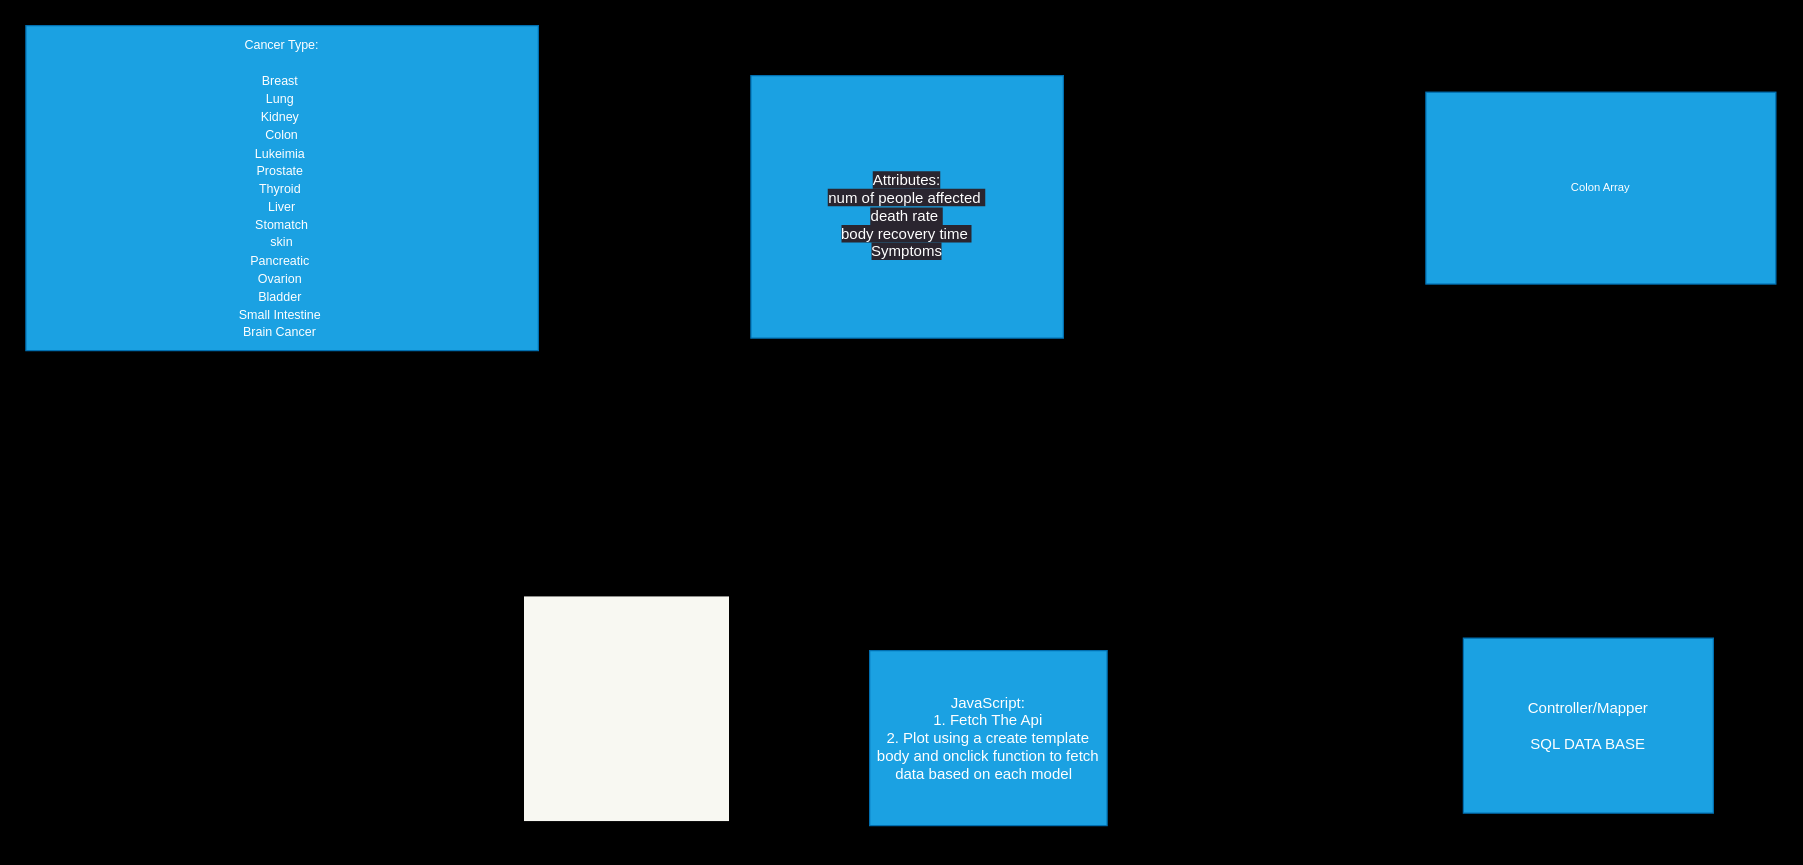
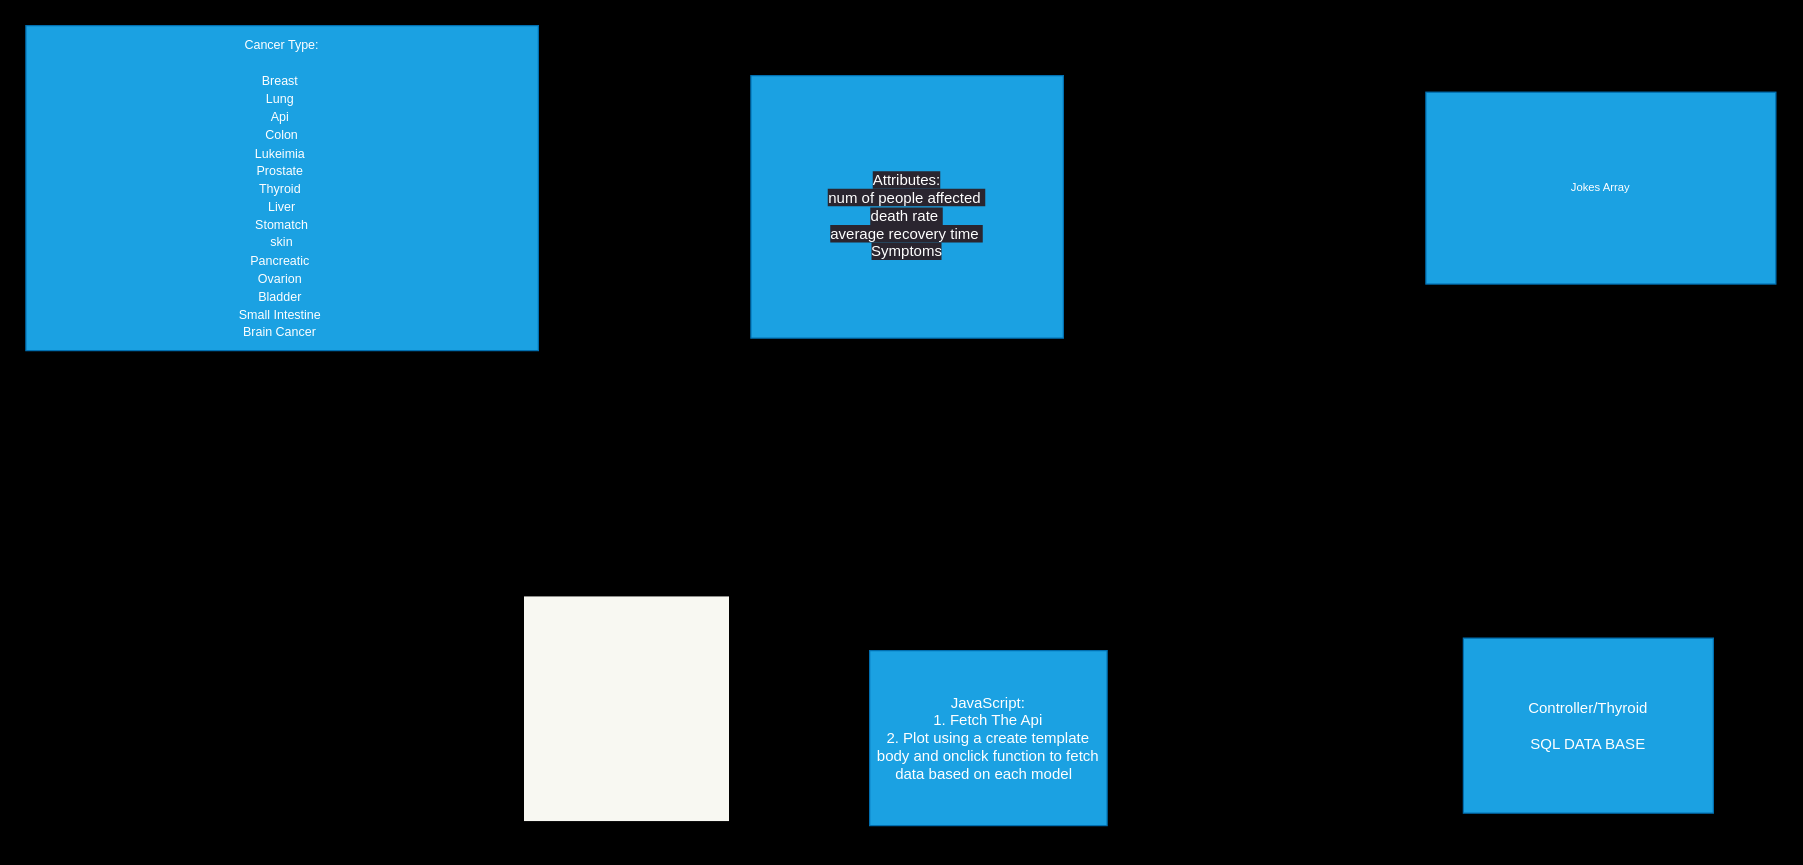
node "Cancer Type: Breast Lung Kidney Colon Lukeimia Prostate Thyroid Liver Stomatch skin Pancreatic Ovarion Bladder Small Intestine Brain Cancer": label "Cancer Type: Breast Lung Kidney Colon Lukeimia Prostate Thyroid Liver Stomatch skin Pancreatic Ovarion Bladder Small Intestine Brain Cancer" -> "Cancer Type: Breast Lung Api Colon Lukeimia Prostate Thyroid Liver Stomatch skin Pancreatic Ovarion Bladder Small Intestine Brain Cancer"
node "Colon Array": label "Colon Array" -> "Jokes Array"
node "Attributes:num of people affected death rate body recovery time Symptoms": label "Attributes:num of people affected death rate body recovery time Symptoms" -> "Attributes:num of people affected death rate average recovery time Symptoms"
node "Controller/Mapper SQL DATA BASE": label "Controller/Mapper SQL DATA BASE" -> "Controller/Thyroid SQL DATA BASE"
